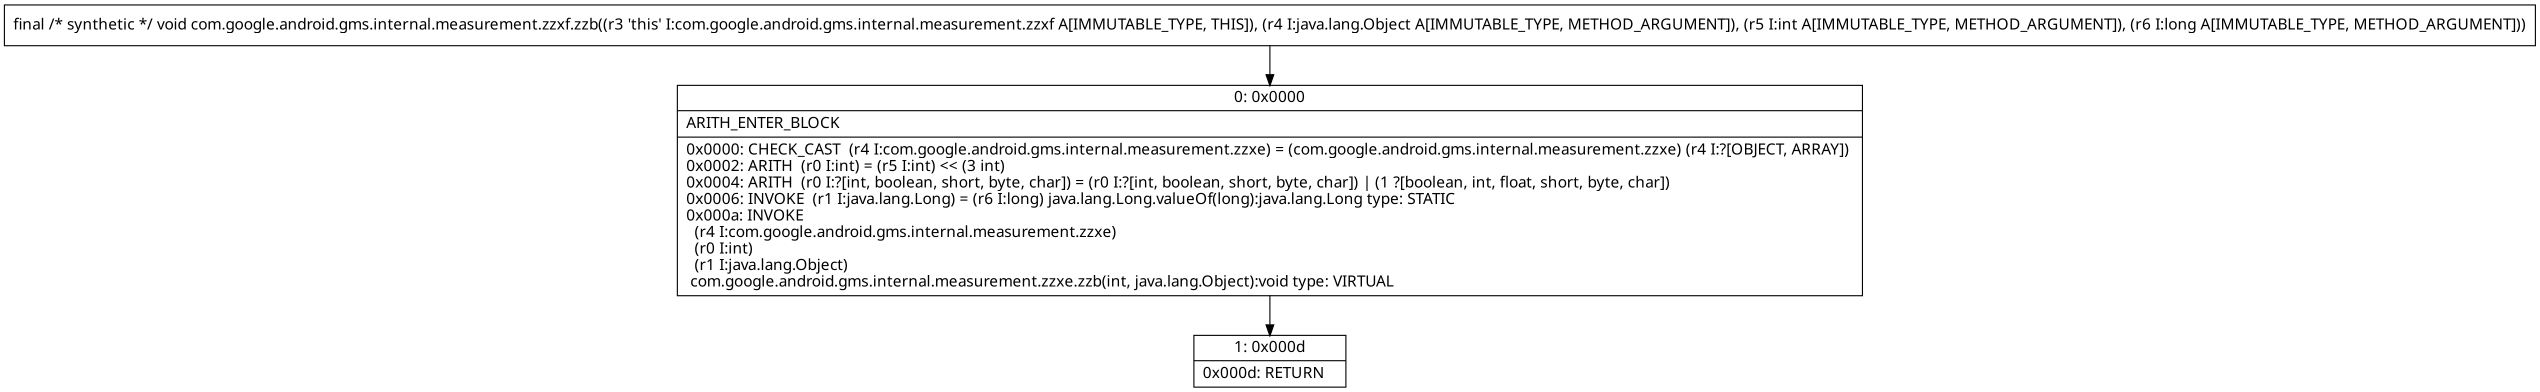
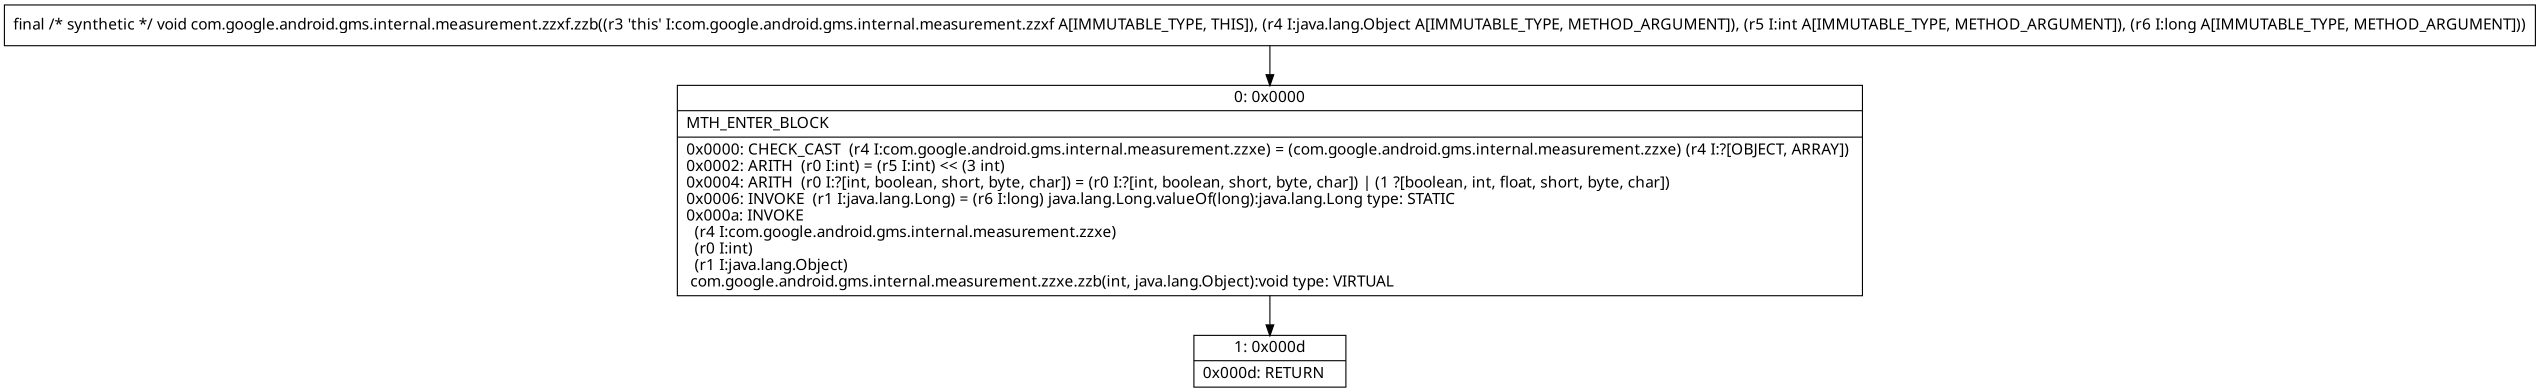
node "0: 0x0000": text "ARITH_ENTER_BLOCK" -> "MTH_ENTER_BLOCK"
